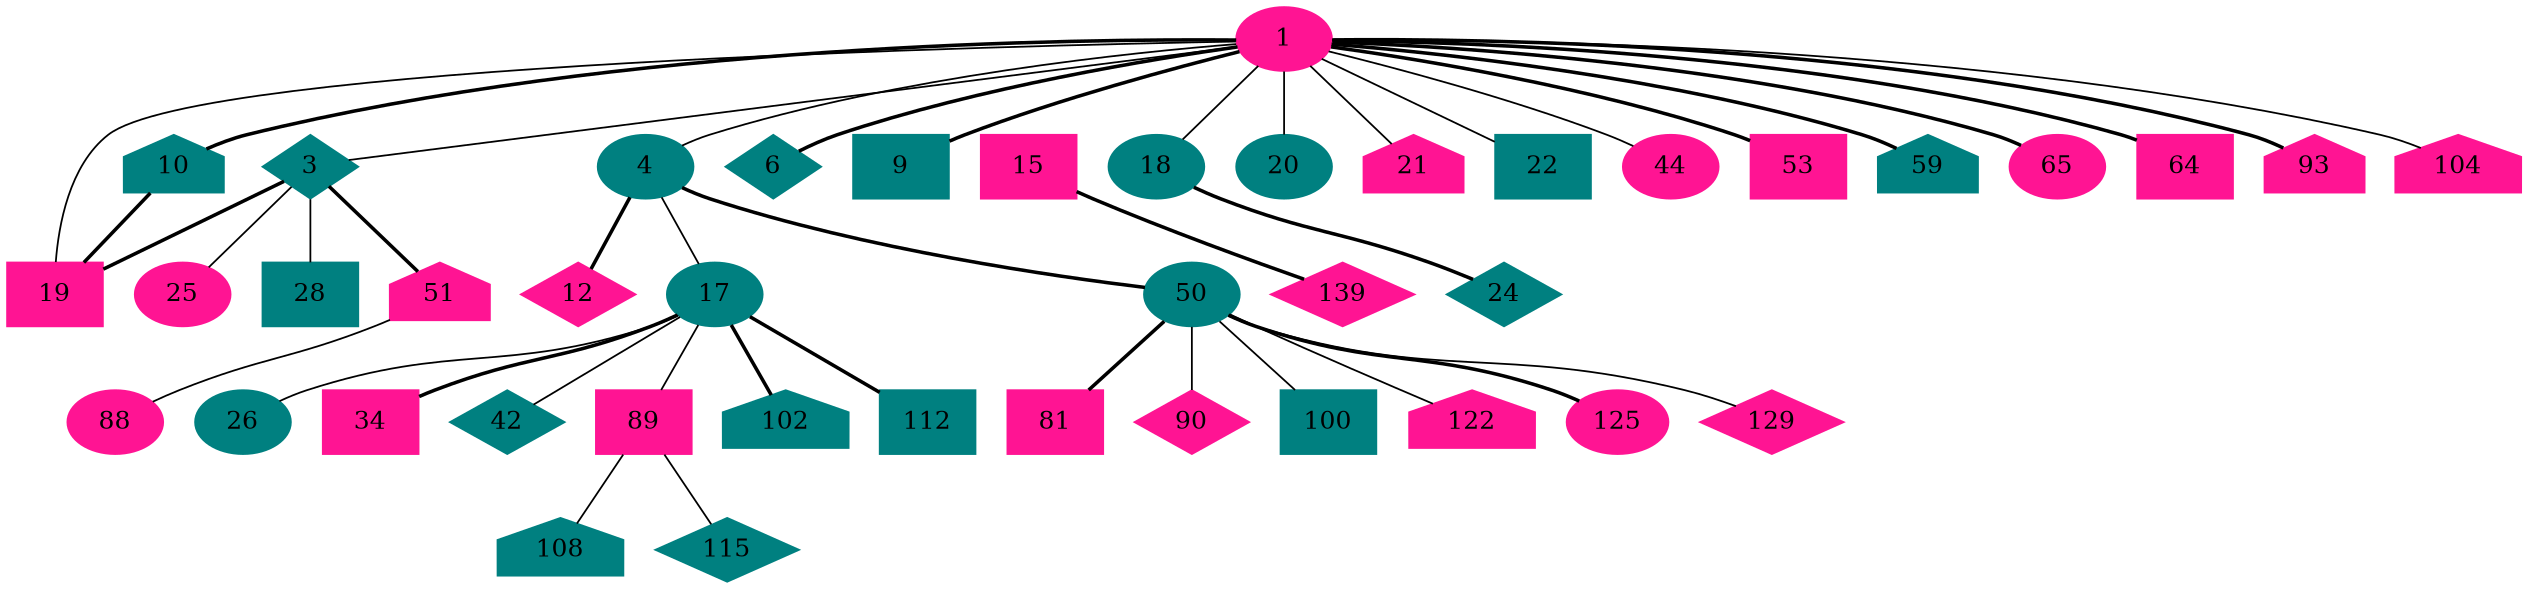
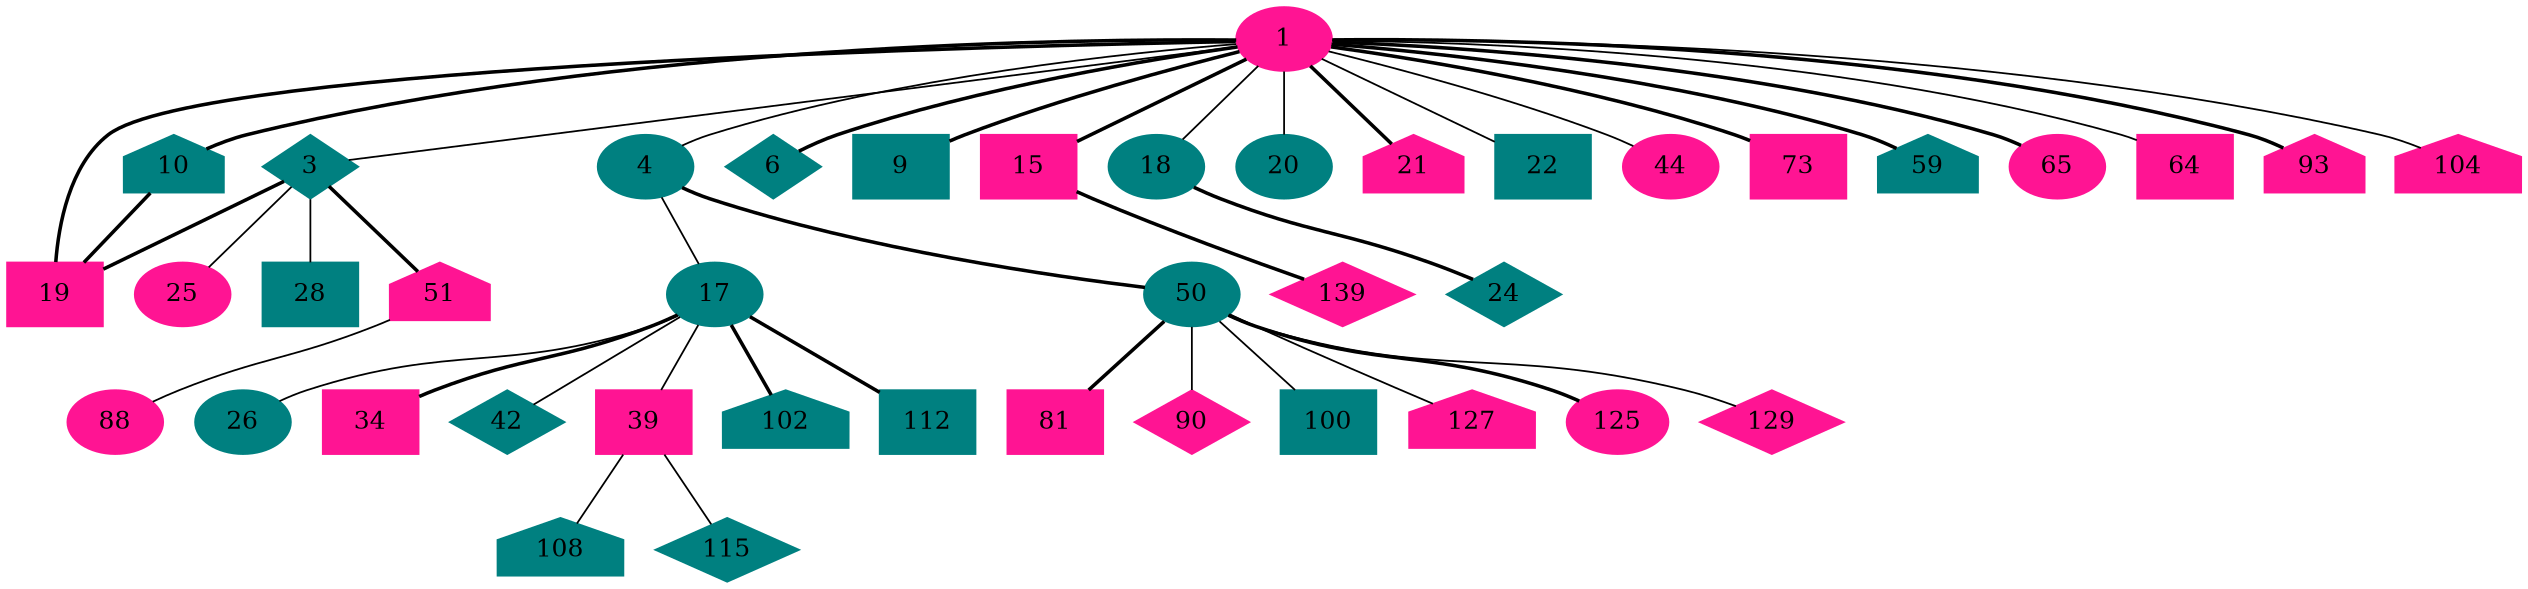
edge "1" -- "64": style bold -> solid
edge "1" -- "19": style solid -> bold
edge "1" -- "15": added
edge "1" -- "21": style solid -> bold
node "53": label "53" -> "73"
node "12": removed
node "89": label "89" -> "39"
node "122": label "122" -> "127"
